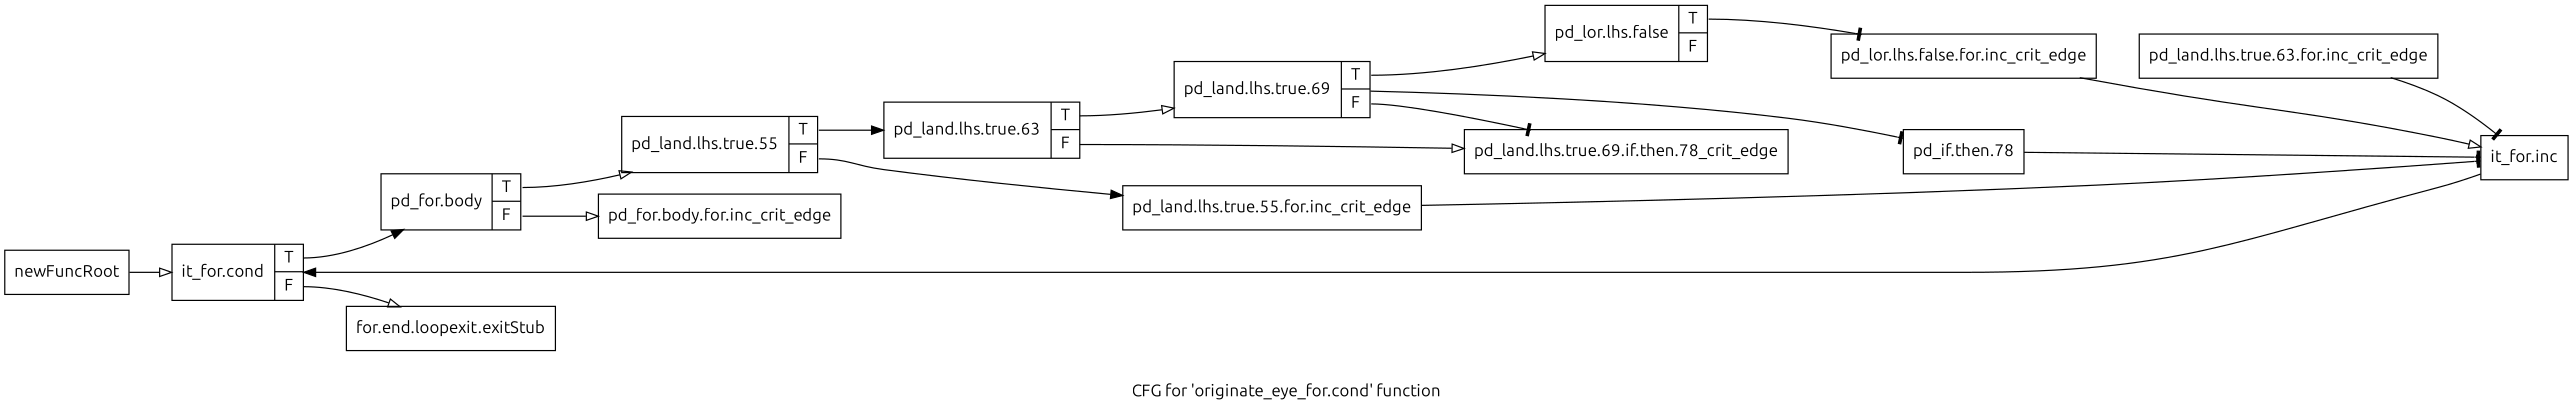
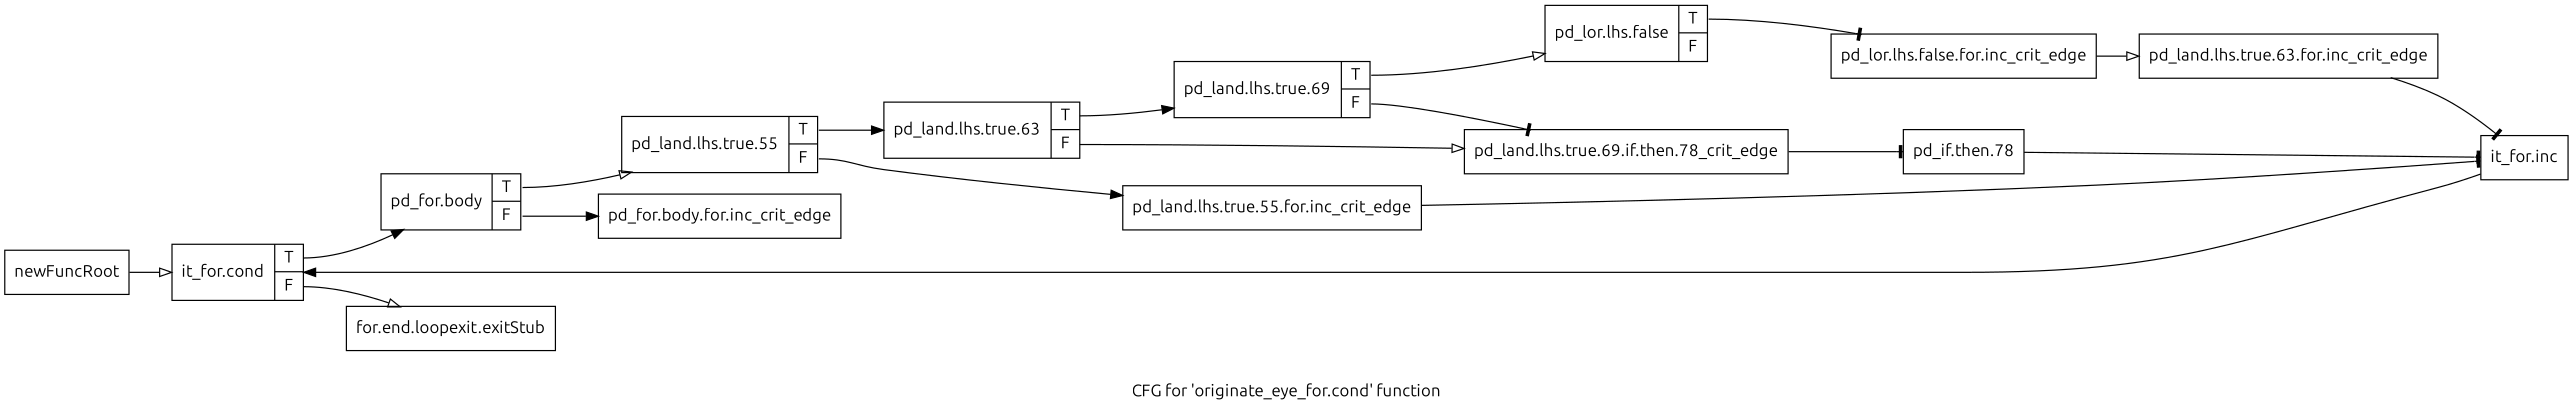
edge "pd_land.lhs.true.69" -> "pd_if.then.78": now "pd_land.lhs.true.69.if.then.78_crit_edge" -> "pd_if.then.78"
edge "pd_lor.lhs.false.for.inc_crit_edge" -> "it_for.inc": now "pd_lor.lhs.false.for.inc_crit_edge" -> "pd_land.lhs.true.63.for.inc_crit_edge"
edge "pd_land.lhs.true.63" -> "pd_land.lhs.true.69": arrowhead onormal -> normal
edge "pd_for.body" -> "pd_for.body.for.inc_crit_edge": arrowhead onormal -> normal
